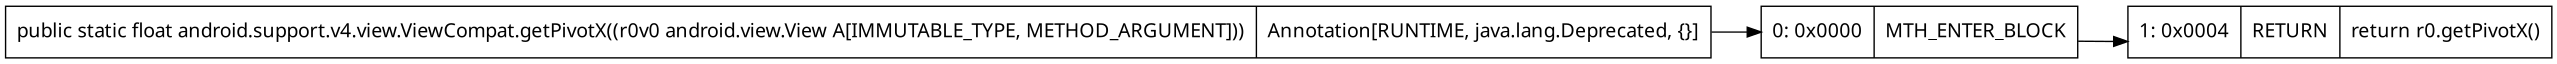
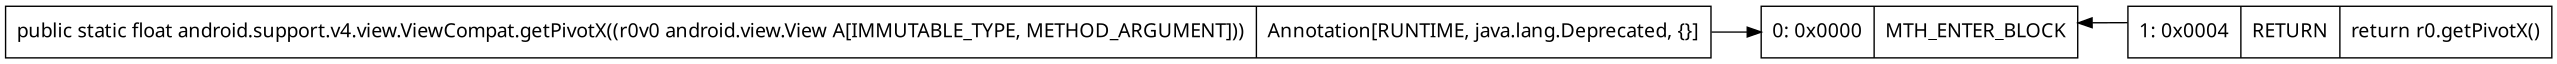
edge "0: 0x0000" -> "1: 0x0004": reversed
